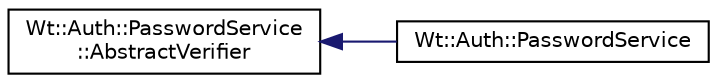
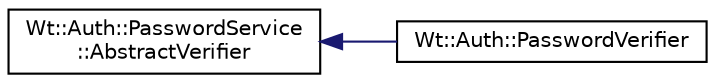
node "Wt::Auth::PasswordService": label "Wt::Auth::PasswordService" -> "Wt::Auth::PasswordVerifier"
